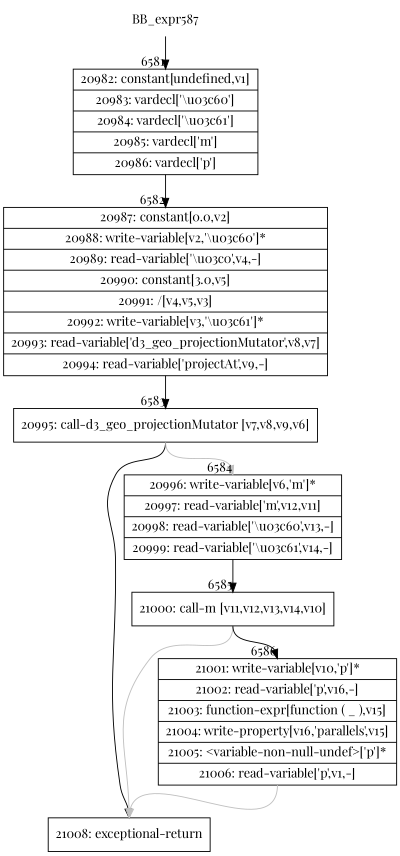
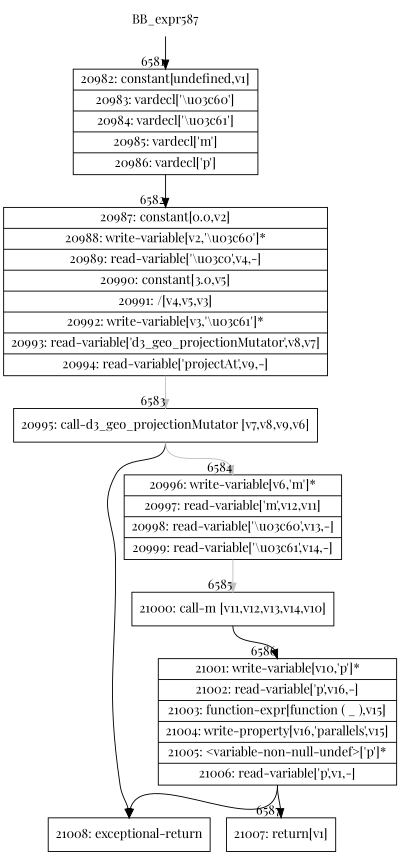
edge "20987: constant[0.0,v2]" -> "20995: call-d3_geo_projectionMutator [v7,v8,v9,v6]": color black -> gray
edge "20996: write-variable[v6,'m']*" -> "21000: call-m [v11,v12,v13,v14,v10]": color black -> gray
edge "21000: call-m [v11,v12,v13,v14,v10]" -> "21008: exceptional-return": removed
edge "21001: write-variable[v10,'p']*" -> "21008: exceptional-return": color gray -> black
node "21007: return[v1]": added
